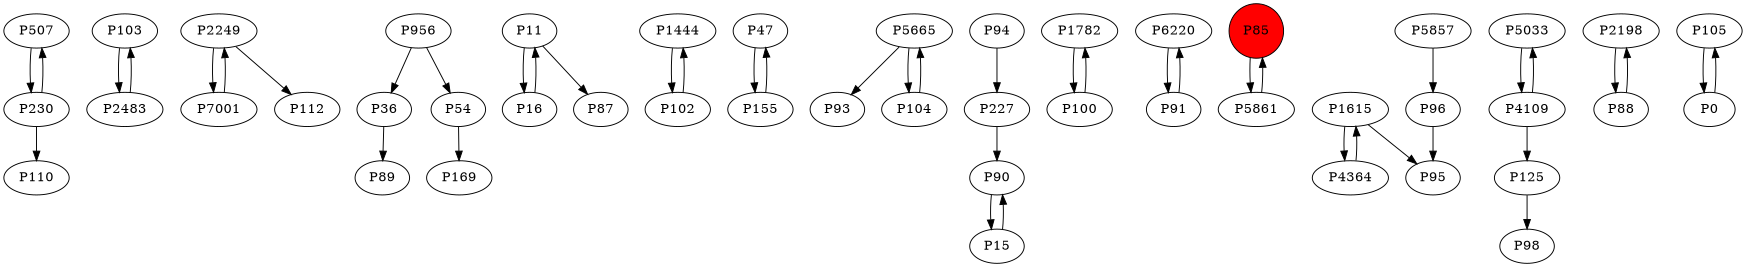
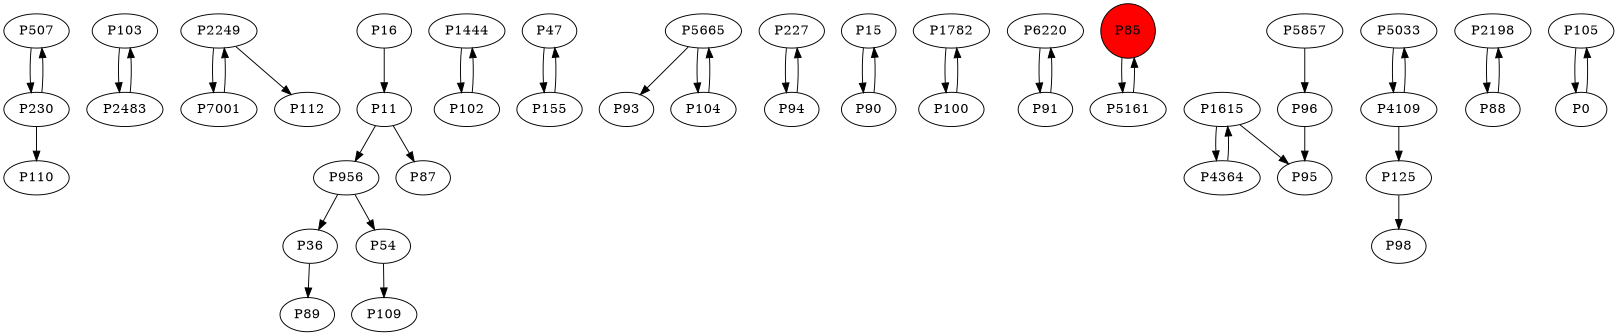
edge "P11" -> "P16": now "P11" -> "P956"
node "P5861": label "P5861" -> "P5161"
edge "P227" -> "P90": now "P227" -> "P94"
node "P169": label "P169" -> "P109"
